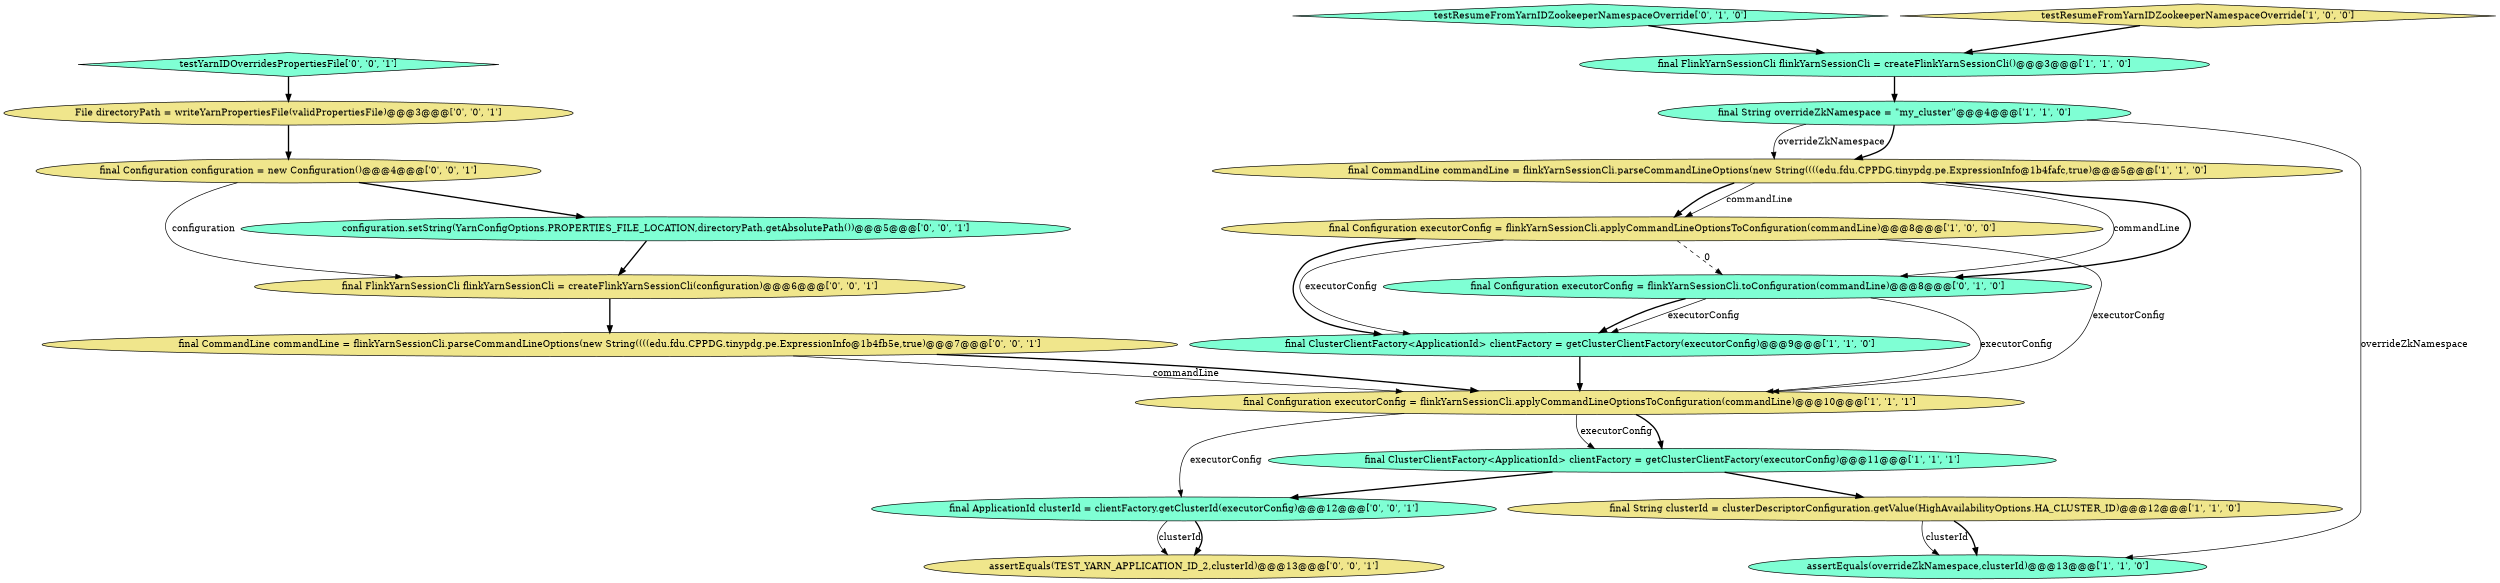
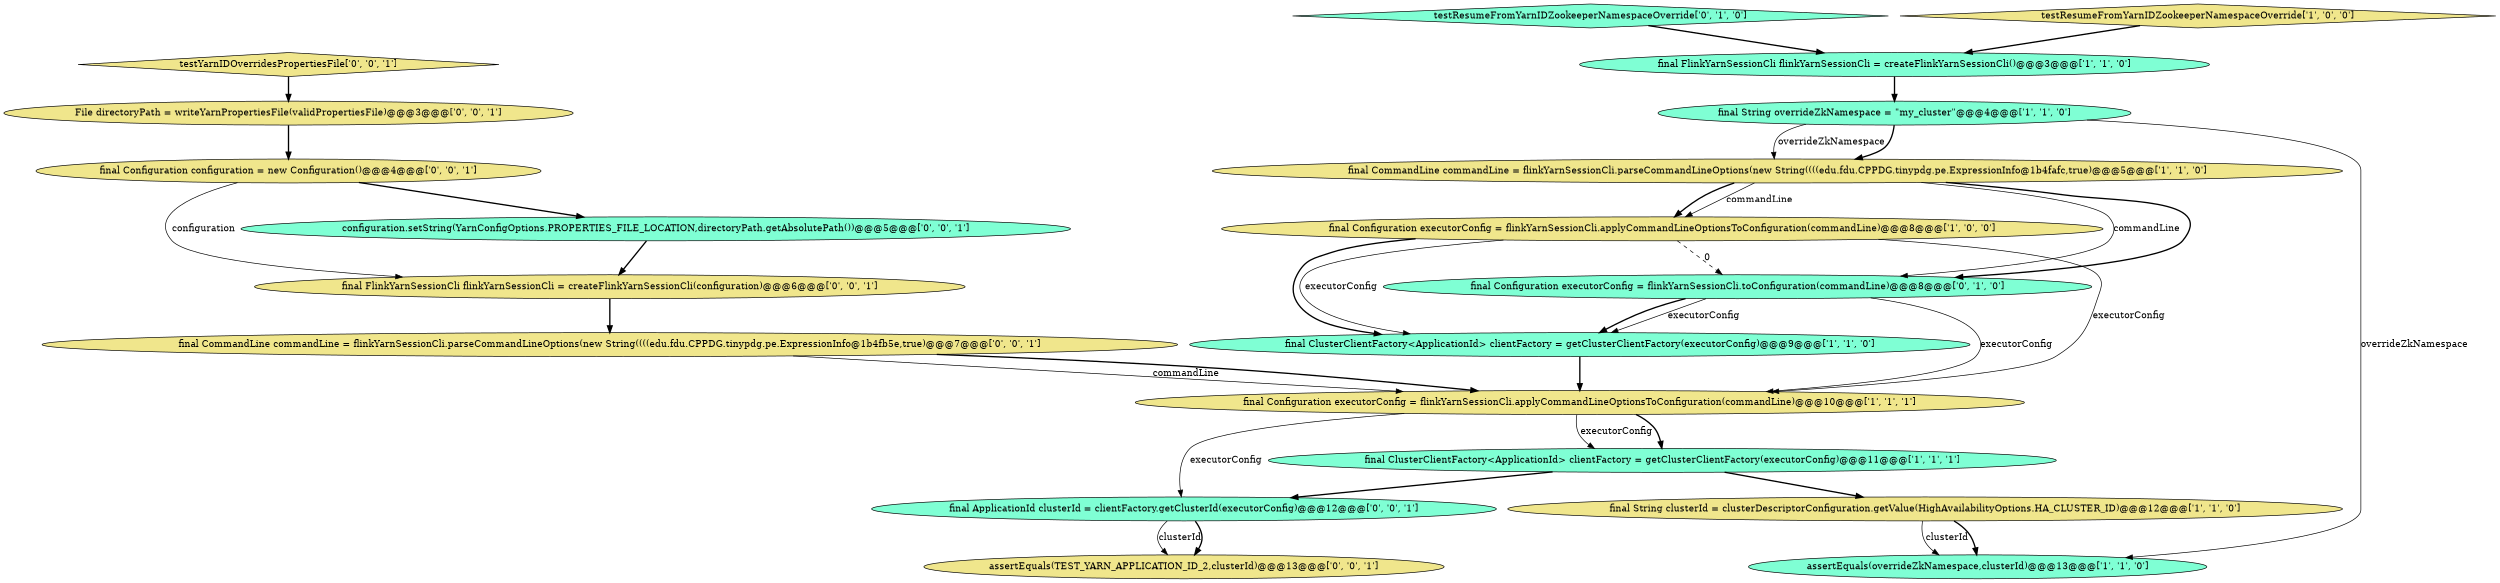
node "testYarnIDOverridesPropertiesFile['0', '0', '1']": fillcolor aquamarine -> khaki
